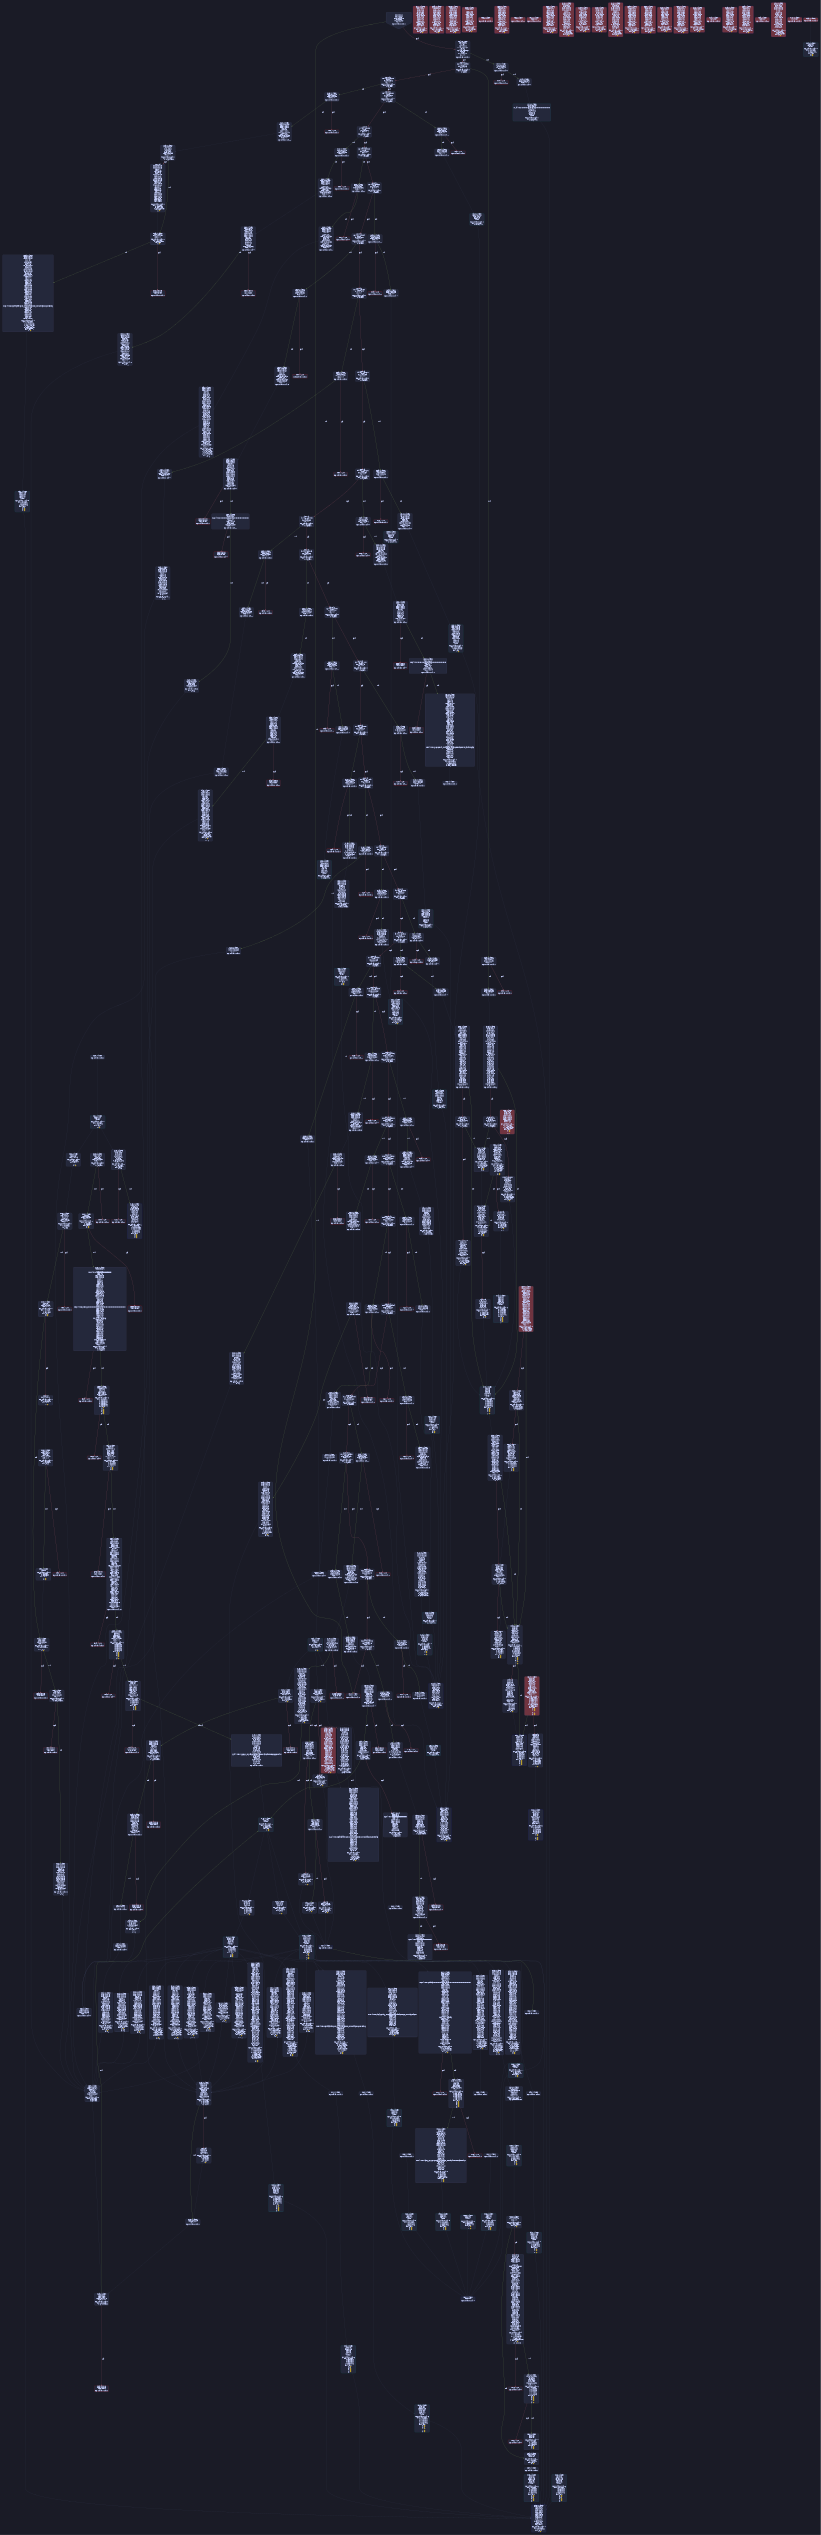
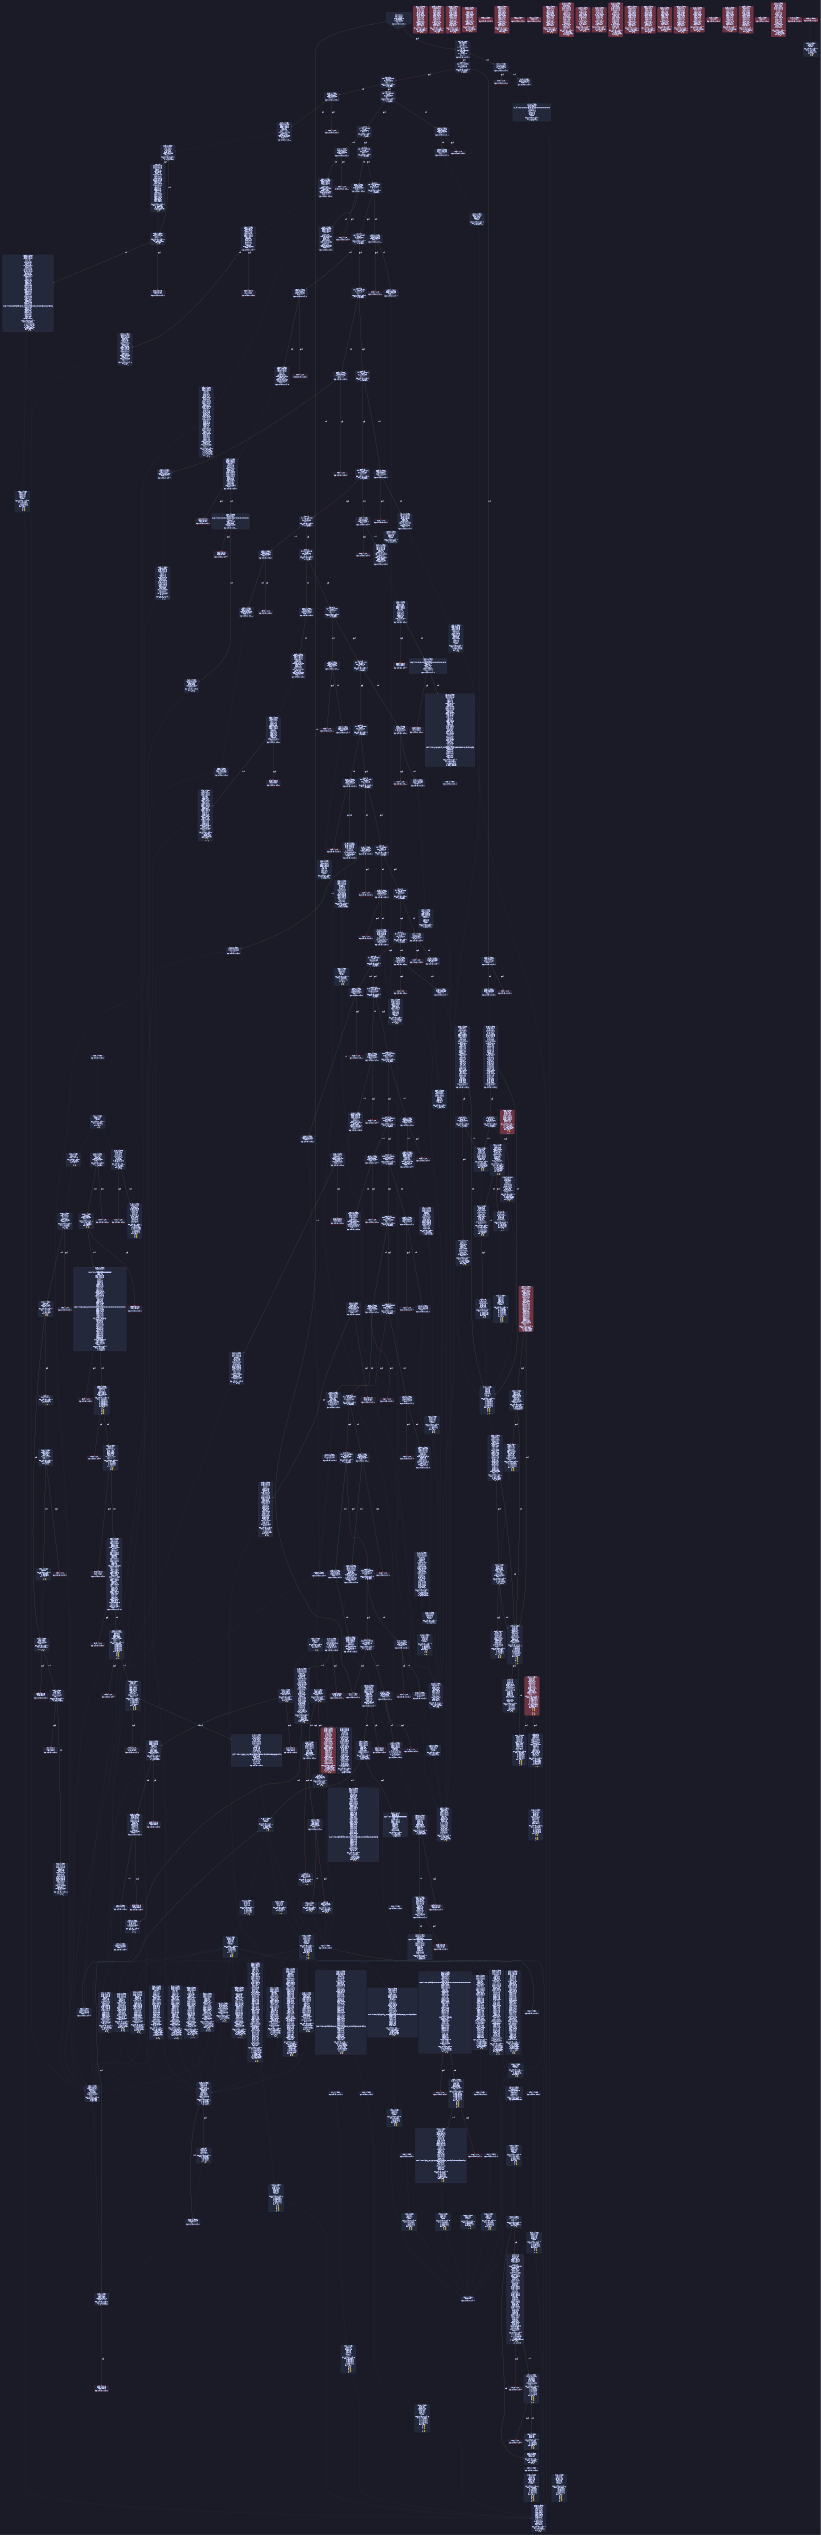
node "[0281] INVALID Stack size req: 0, sizeΔ: 0": label "[0281] INVALID Stack size req: 0, sizeΔ: 0" -> "[0281] INVALID Indirect size req: 0, sizeΔ: 0"
node "[0b53] JUMPDEST Stack size req: 0, sizeΔ: 0": label "[0b53] JUMPDEST Stack size req: 0, sizeΔ: 0" -> "[0b53] JUMPDEST Stack size req: 0, ebc: 0"
